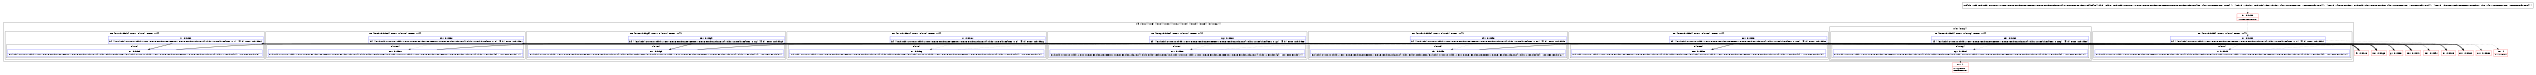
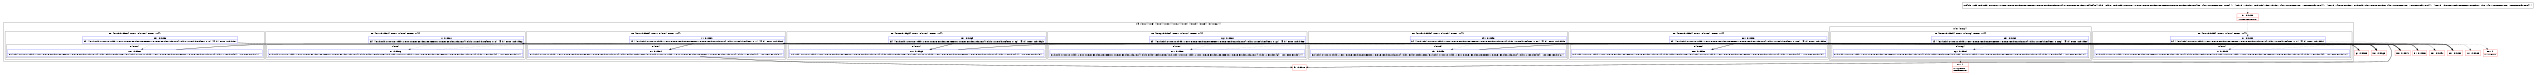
edge "9: 0x004c" -> "10: 0x0052": removed
